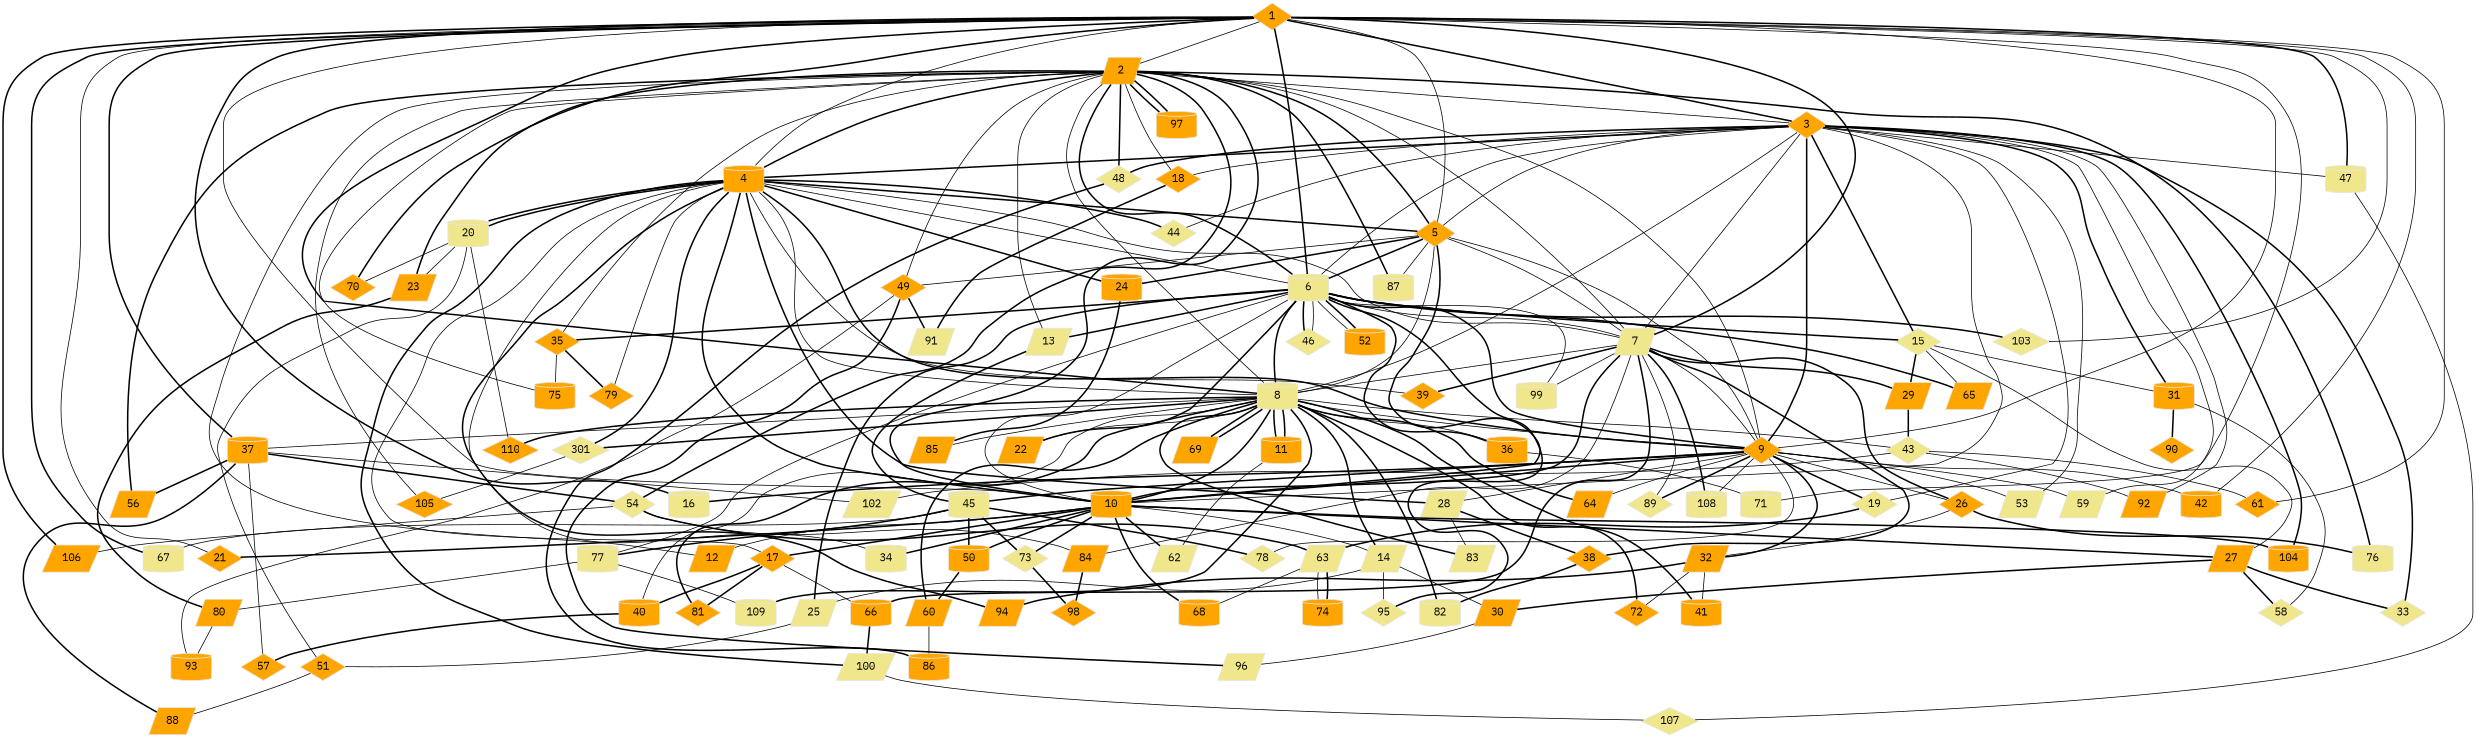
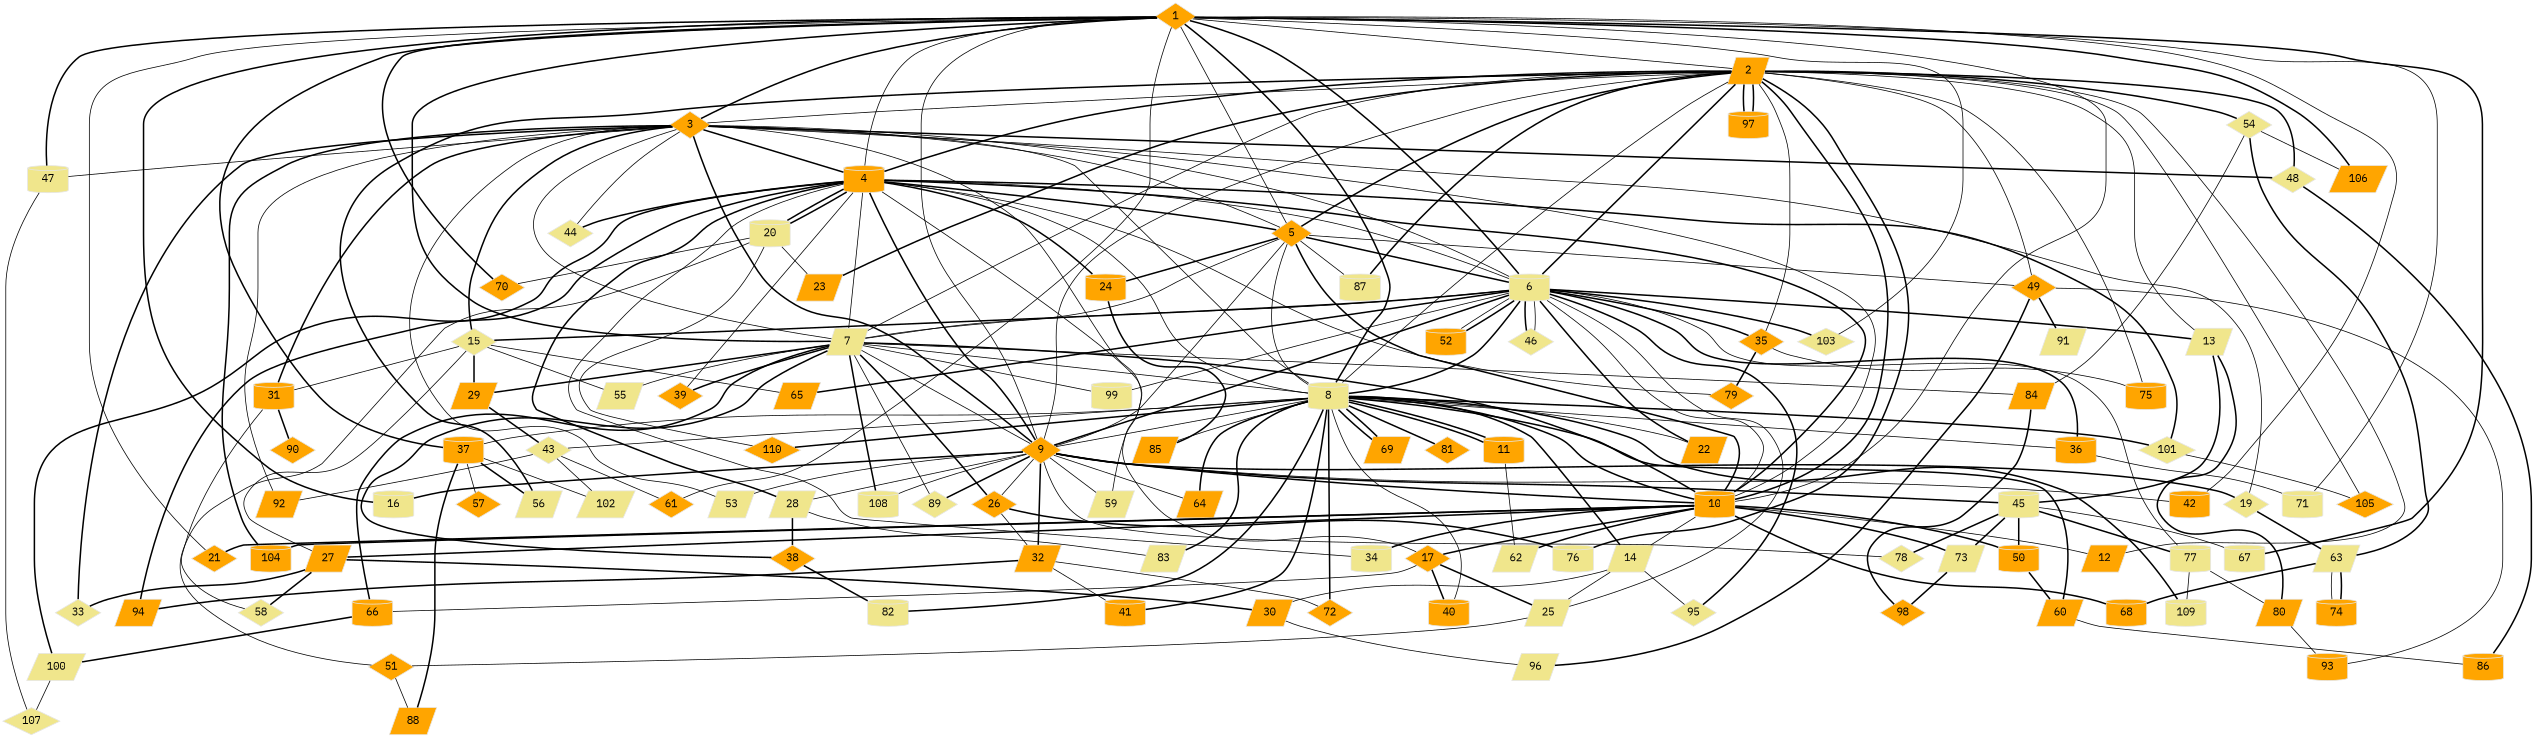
node "18": removed
edge "6" -- "25": style bold -> solid
node "55": added
edge "23" -- "80": now "13" -- "80"
node "301": label "301" -> "101"
edge "37" -- "54": removed
node "56": fillcolor orange -> khaki
node "73": shape diamond -> parallelogram
edge "17" -- "81": now "17" -- "25"
edge "63" -- "68": style solid -> bold
edge "40" -- "57": removed
